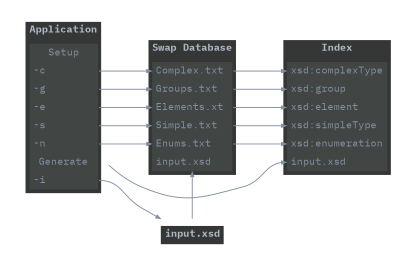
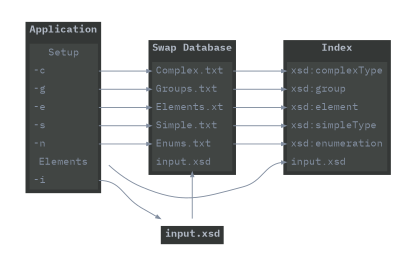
node "Application": text "Generate" -> "Elements"
